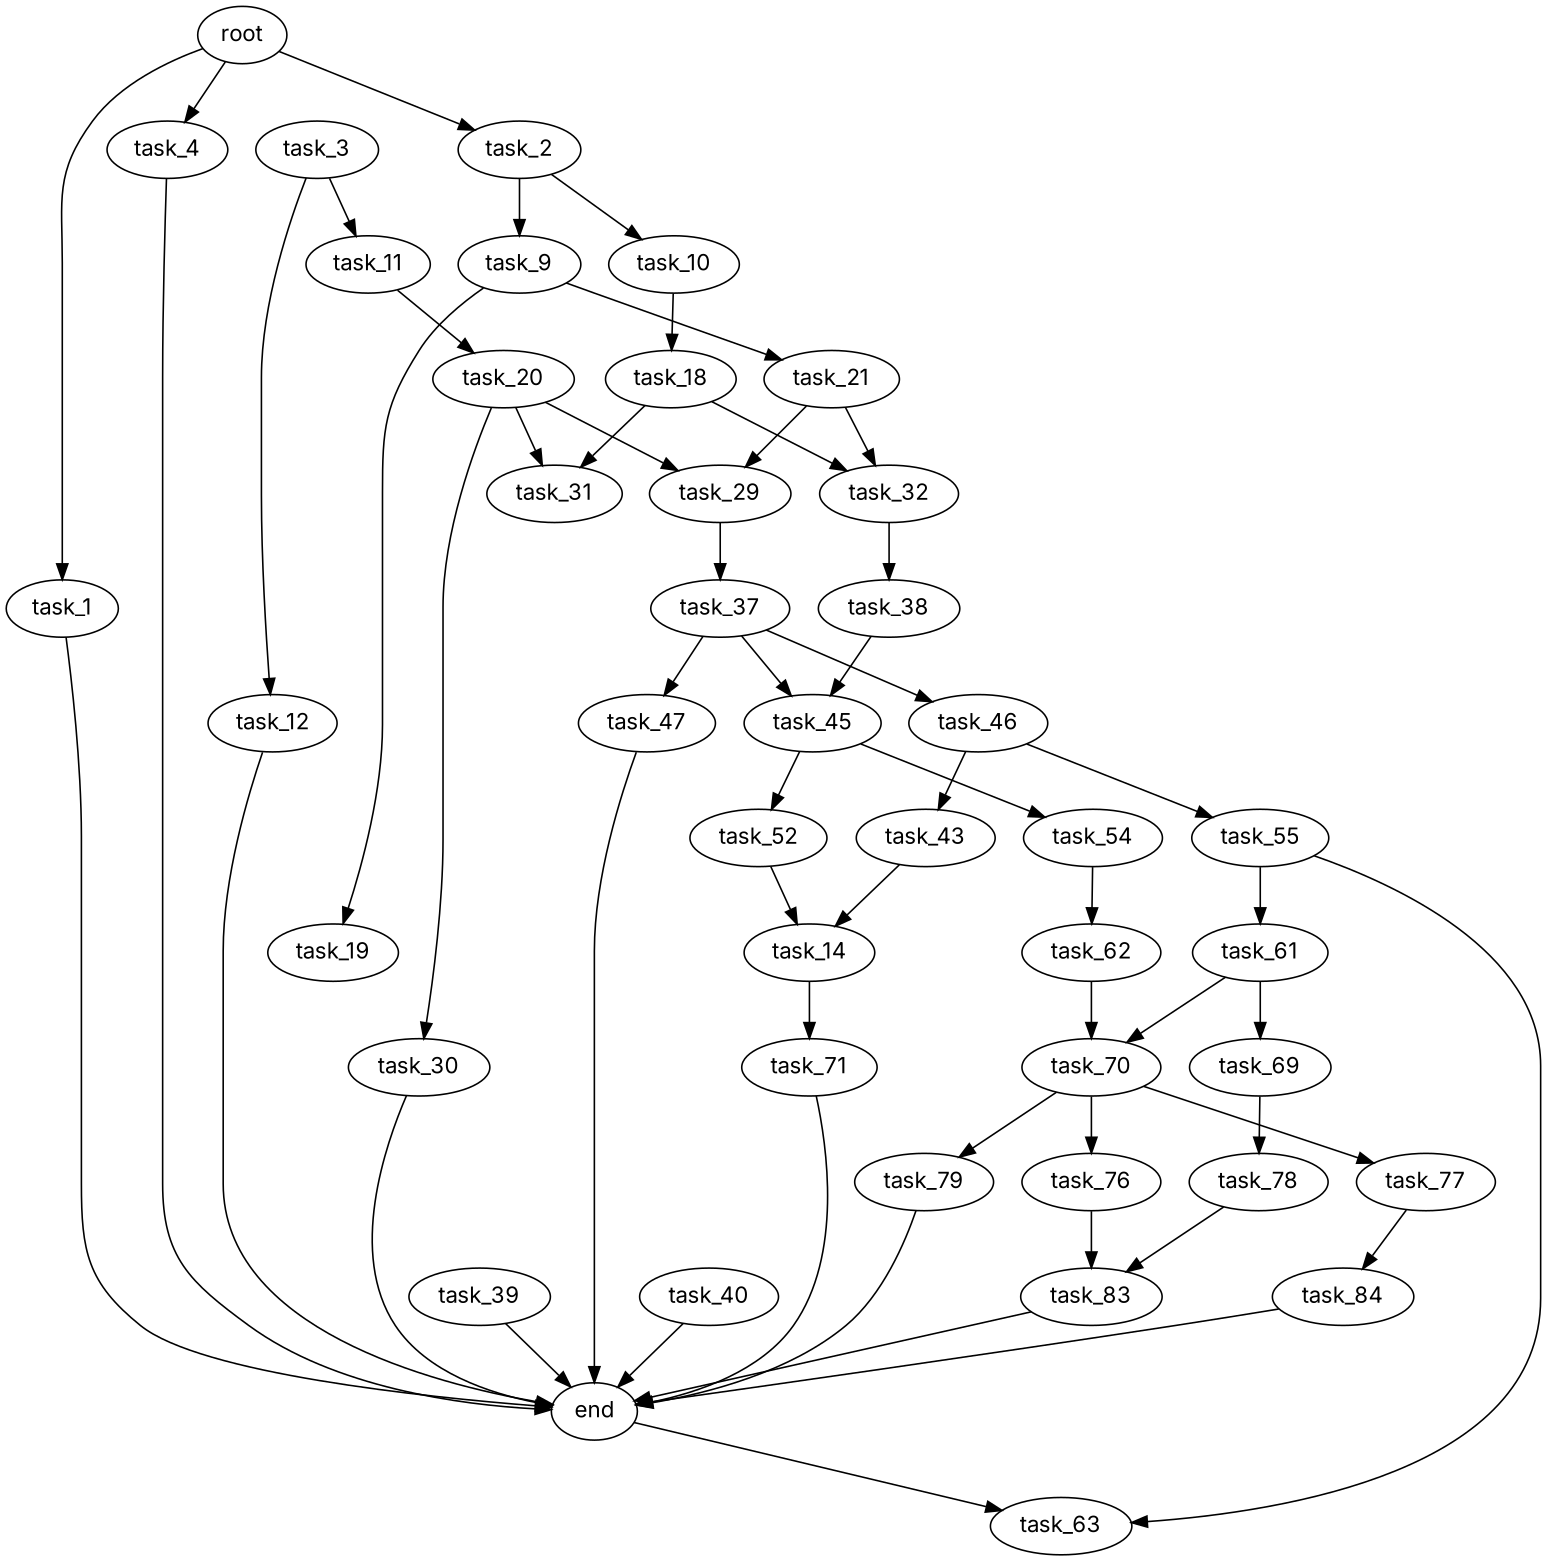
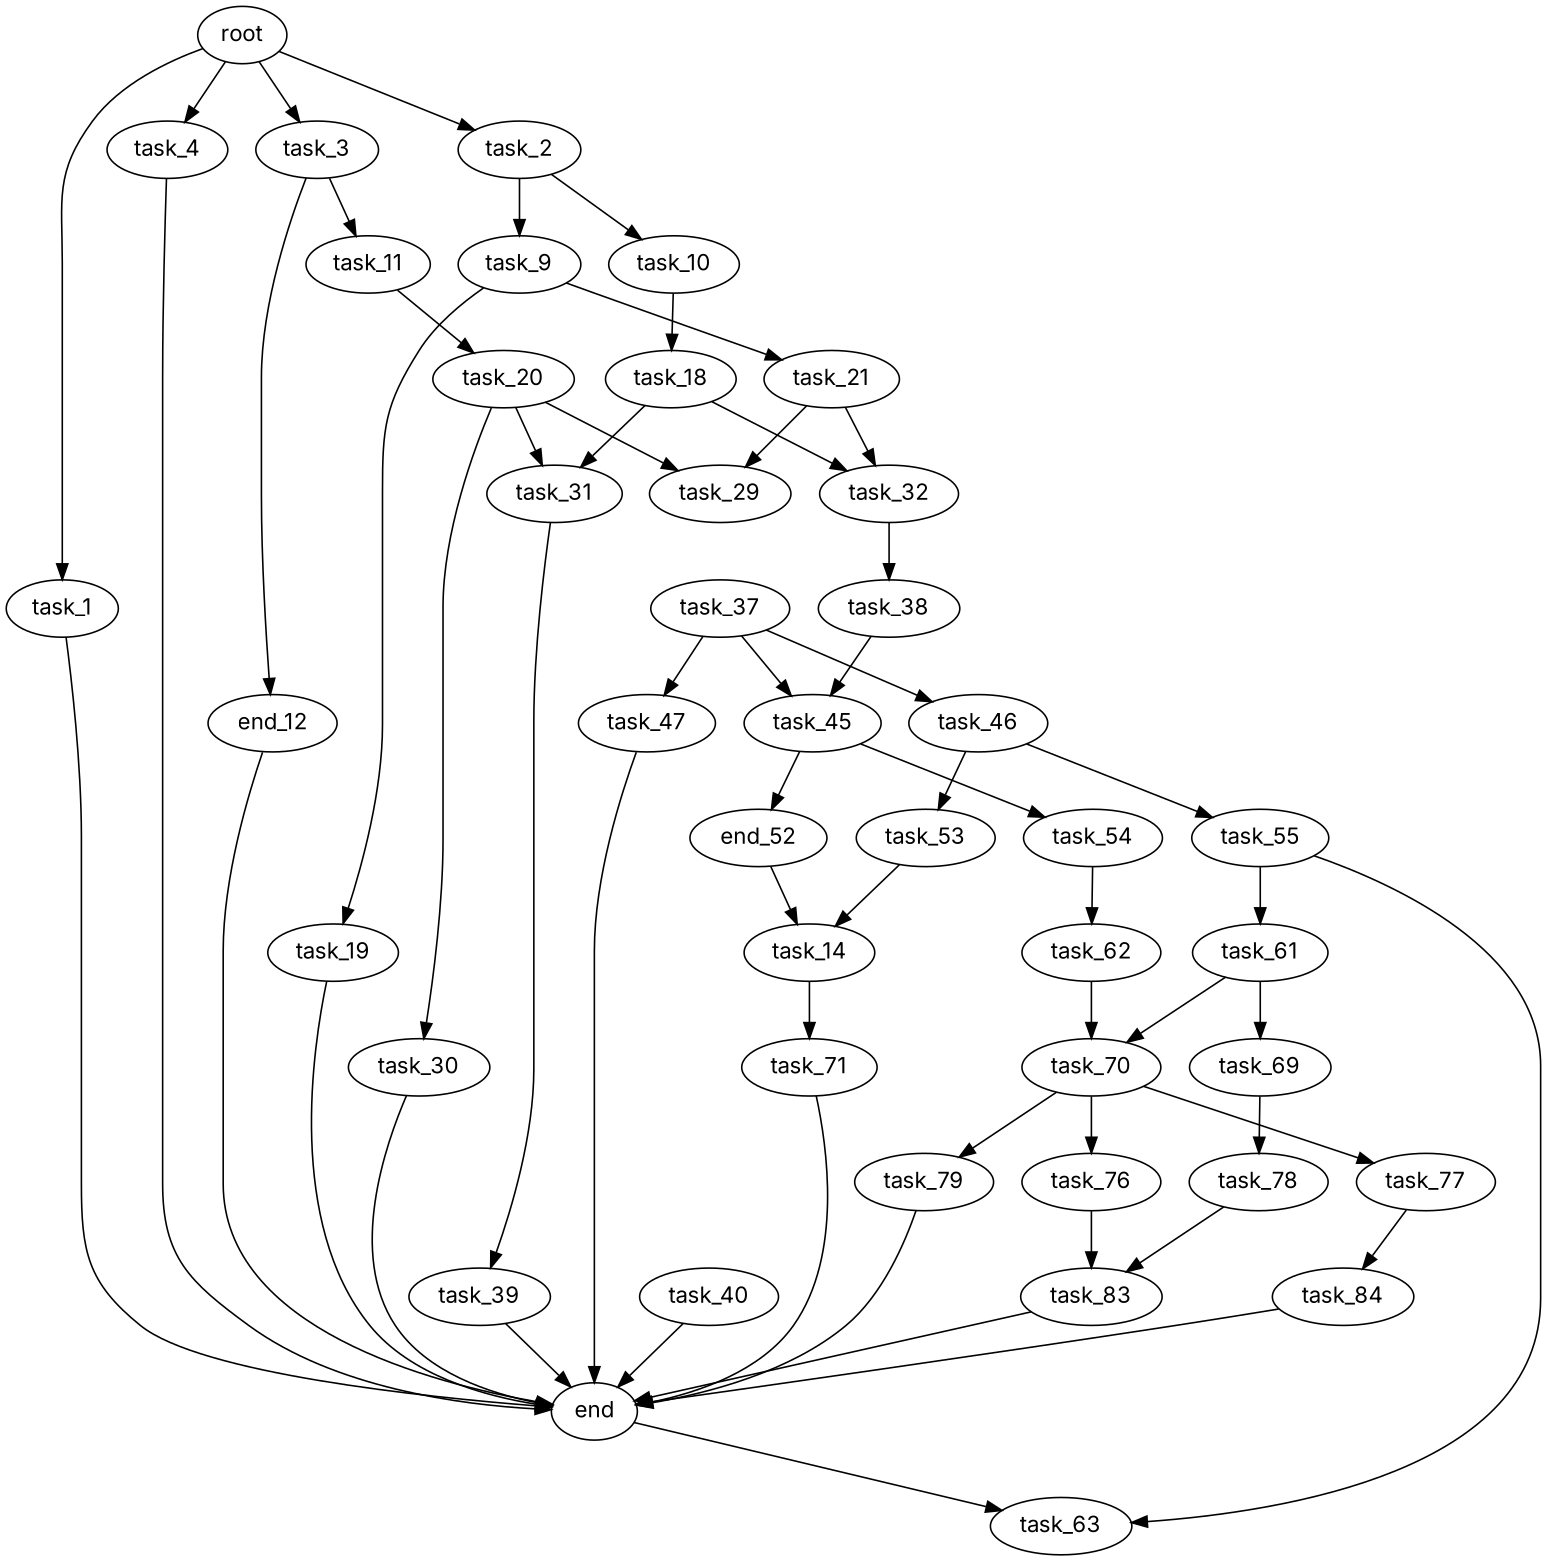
edge "root" -> "task_3": added
edge "task_29" -> "task_37": removed
node "task_12": label "task_12" -> "end_12"
node "task_52": label "task_52" -> "end_52"
node "task_43": label "task_43" -> "task_53"
edge "task_31" -> "task_39": added
edge "task_19" -> "end": added
